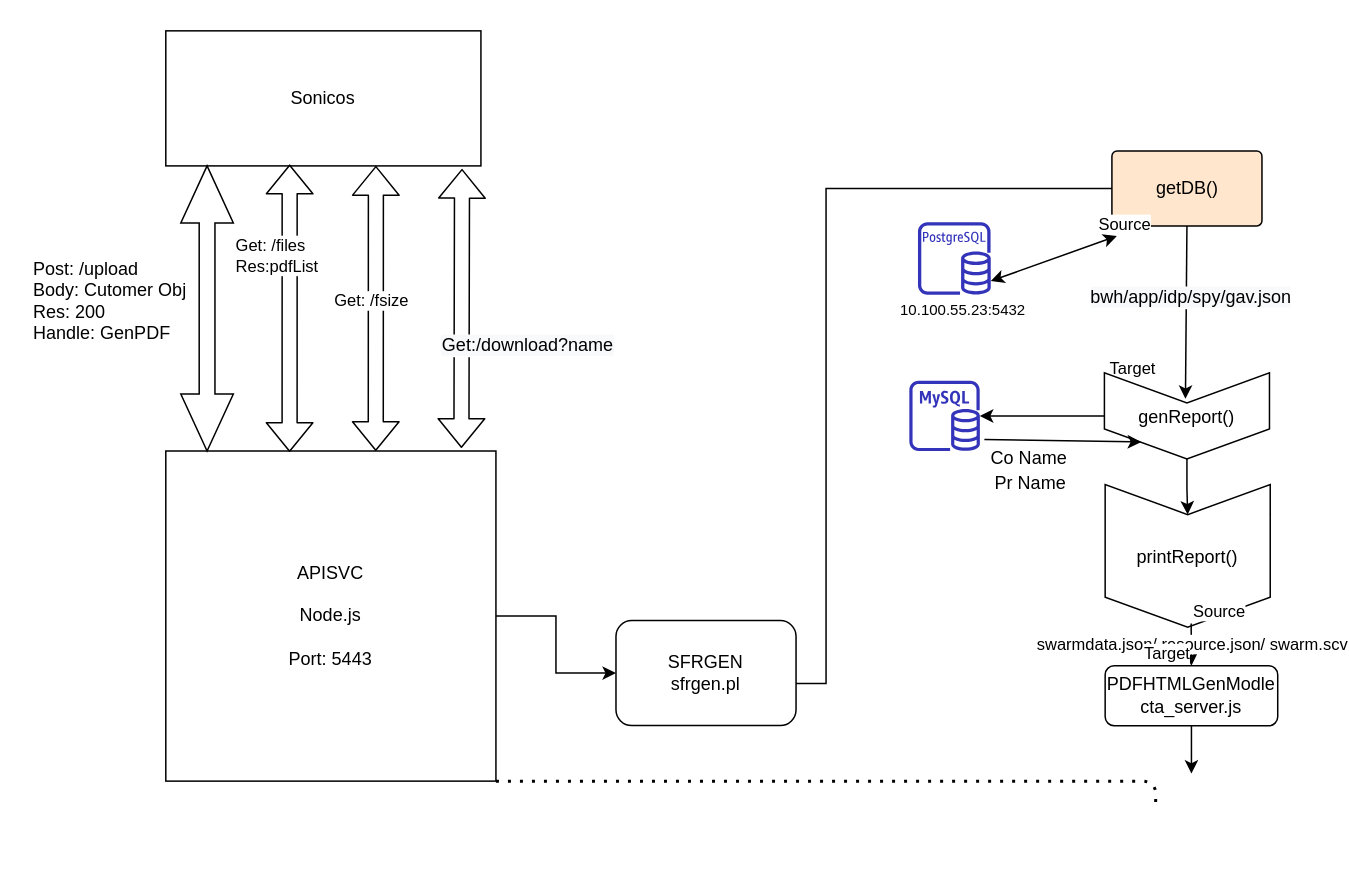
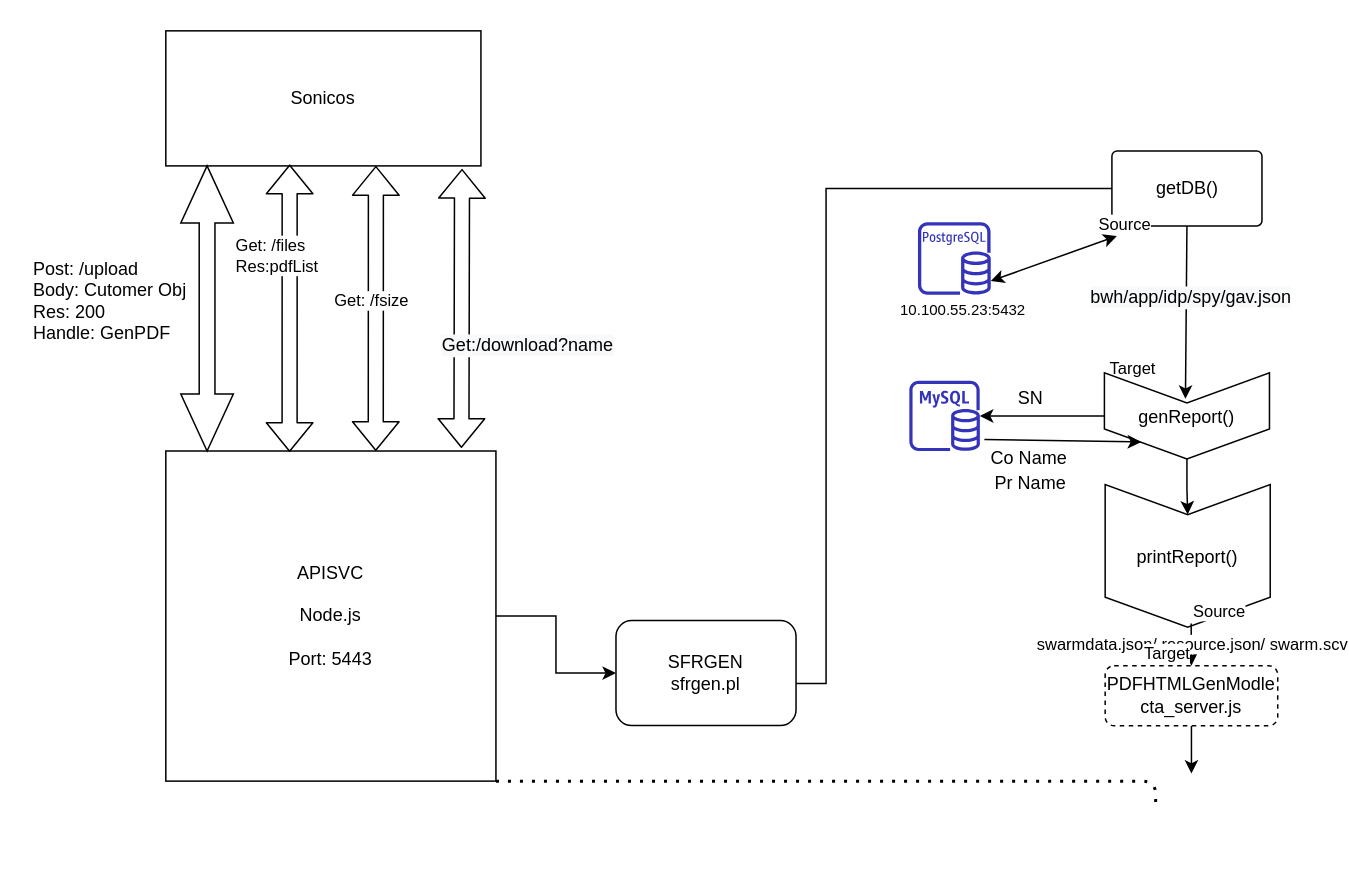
node "getDB()": fillcolor #ffe6cc -> #ffffff
node "SN": added
node "PDFHTMLGenModlecta_server.js": style solid -> dashed
